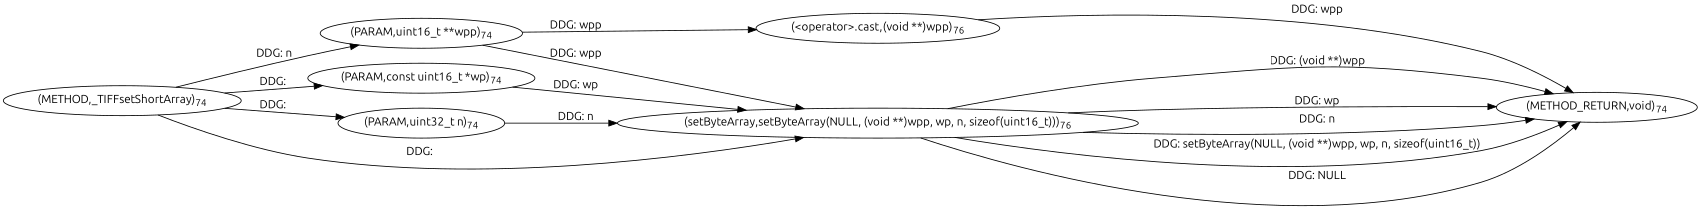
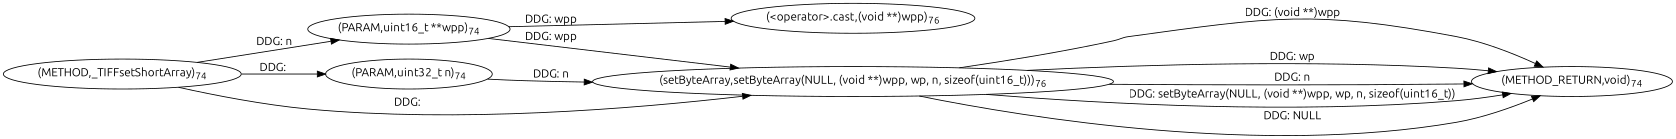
edge "(<operator>.cast,(void **)wpp)" -> "(METHOD_RETURN,void)": removed, label "DDG: wpp"
node "(PARAM,const uint16_t *wp)": removed
